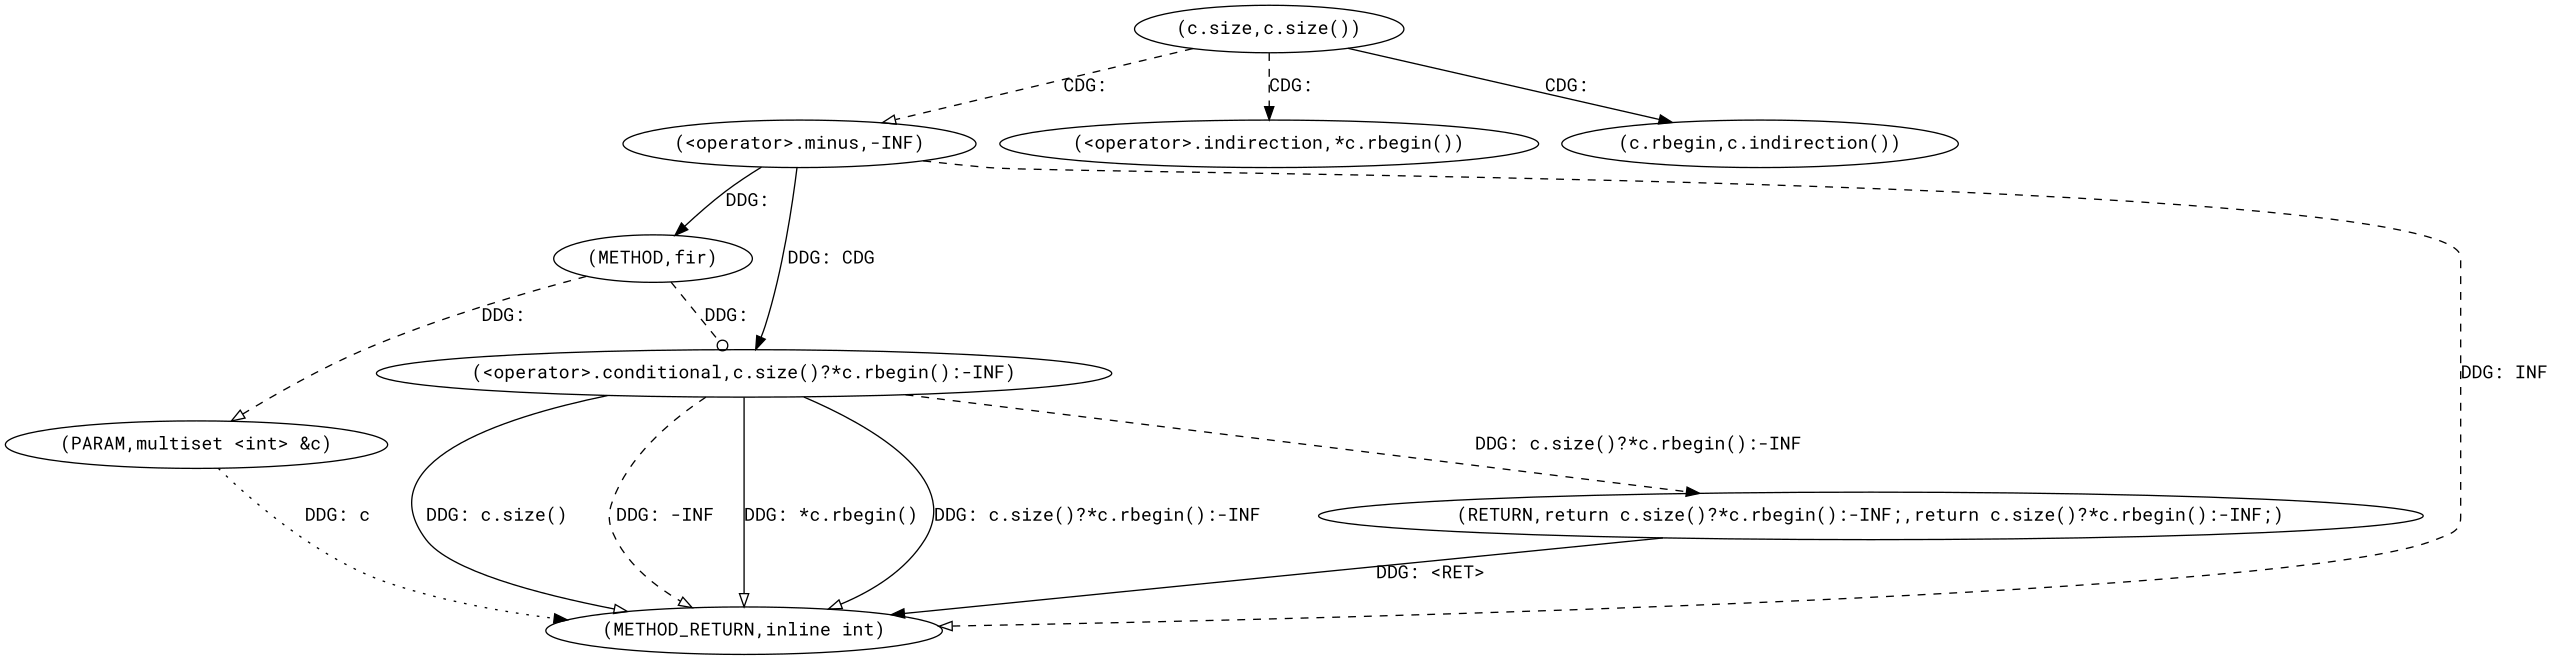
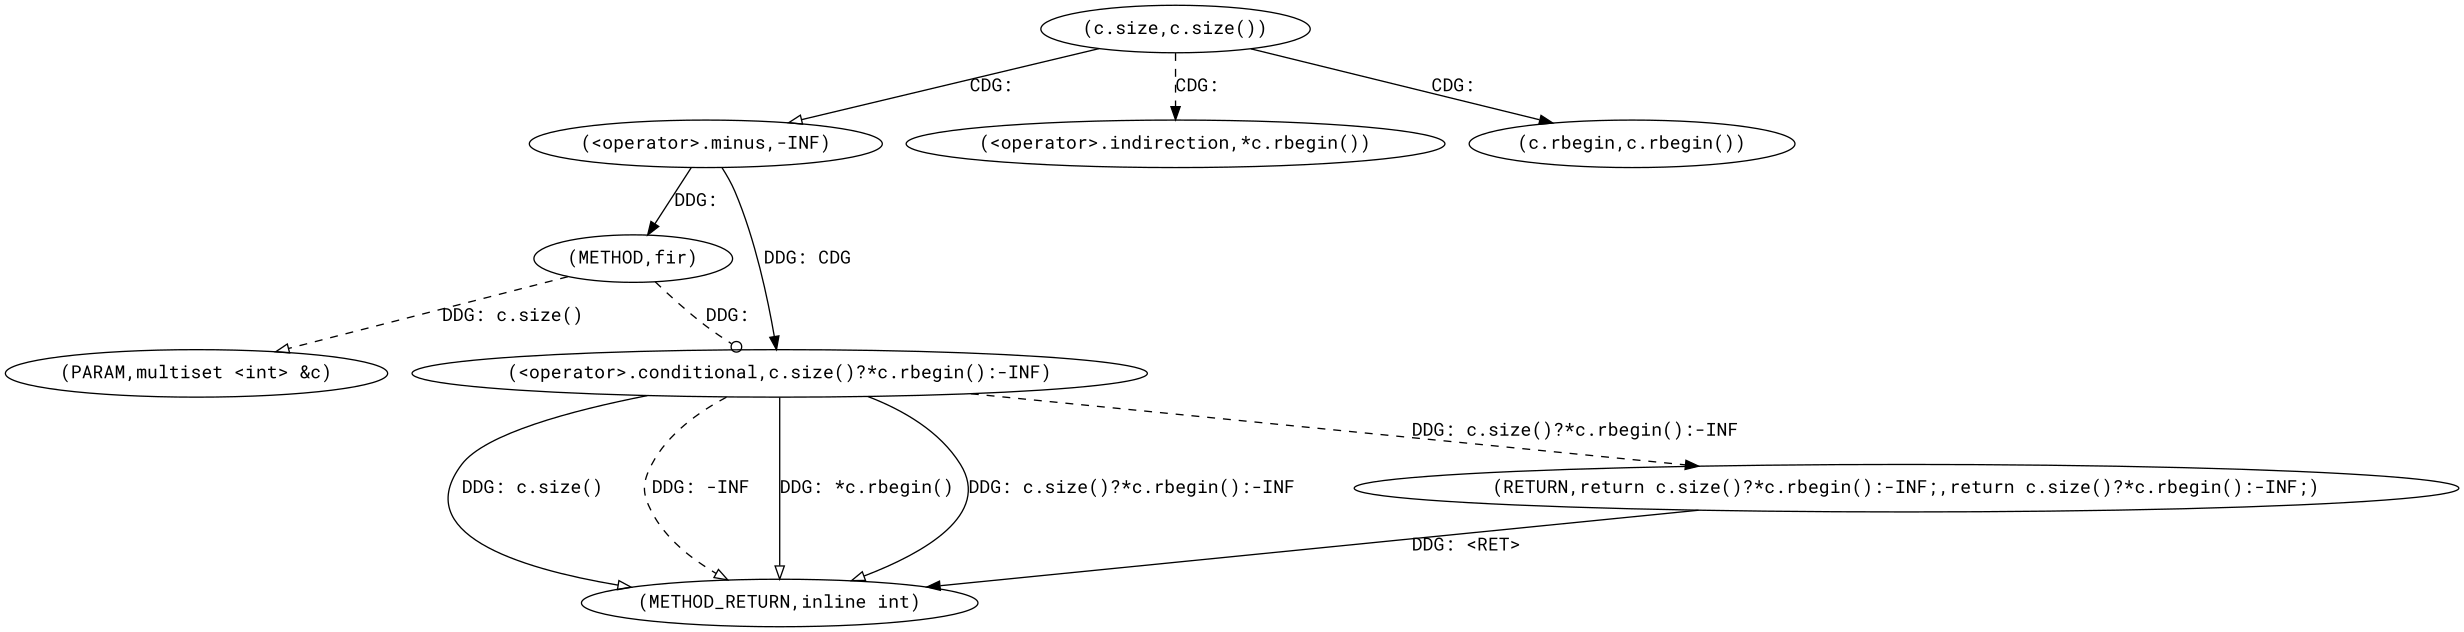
edge "(c.size,c.size())" -> "(<operator>.minus,-INF)": style dashed -> solid
node "(c.rbegin,c.indirection())": label "(c.rbegin,c.indirection())" -> "(c.rbegin,c.rbegin())"
edge "(METHOD,fir)" -> "(PARAM,multiset <int> &c)": label "DDG: " -> "DDG: c.size()"
edge "(<operator>.minus,-INF)" -> "(METHOD_RETURN,inline int)": removed, label "DDG: INF"
edge "(PARAM,multiset <int> &c)" -> "(METHOD_RETURN,inline int)": removed, label "DDG: c"
